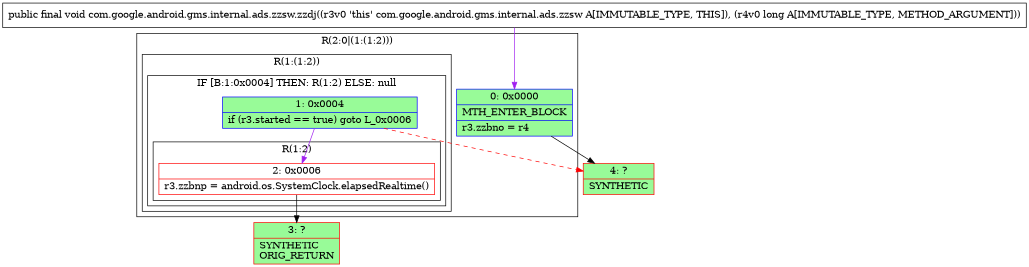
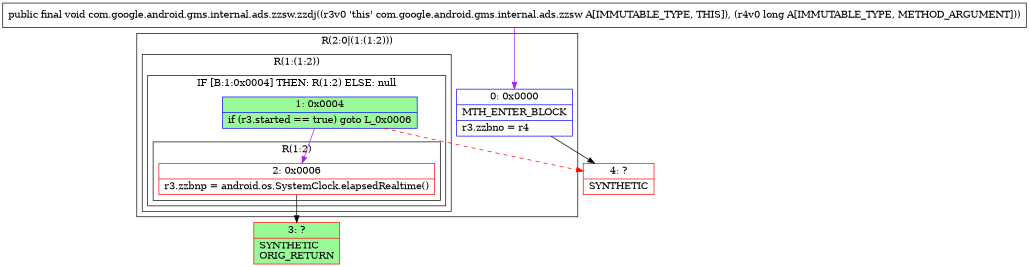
node "0: 0x0000": fillcolor palegreen -> white
node "4: ?": fillcolor palegreen -> white
